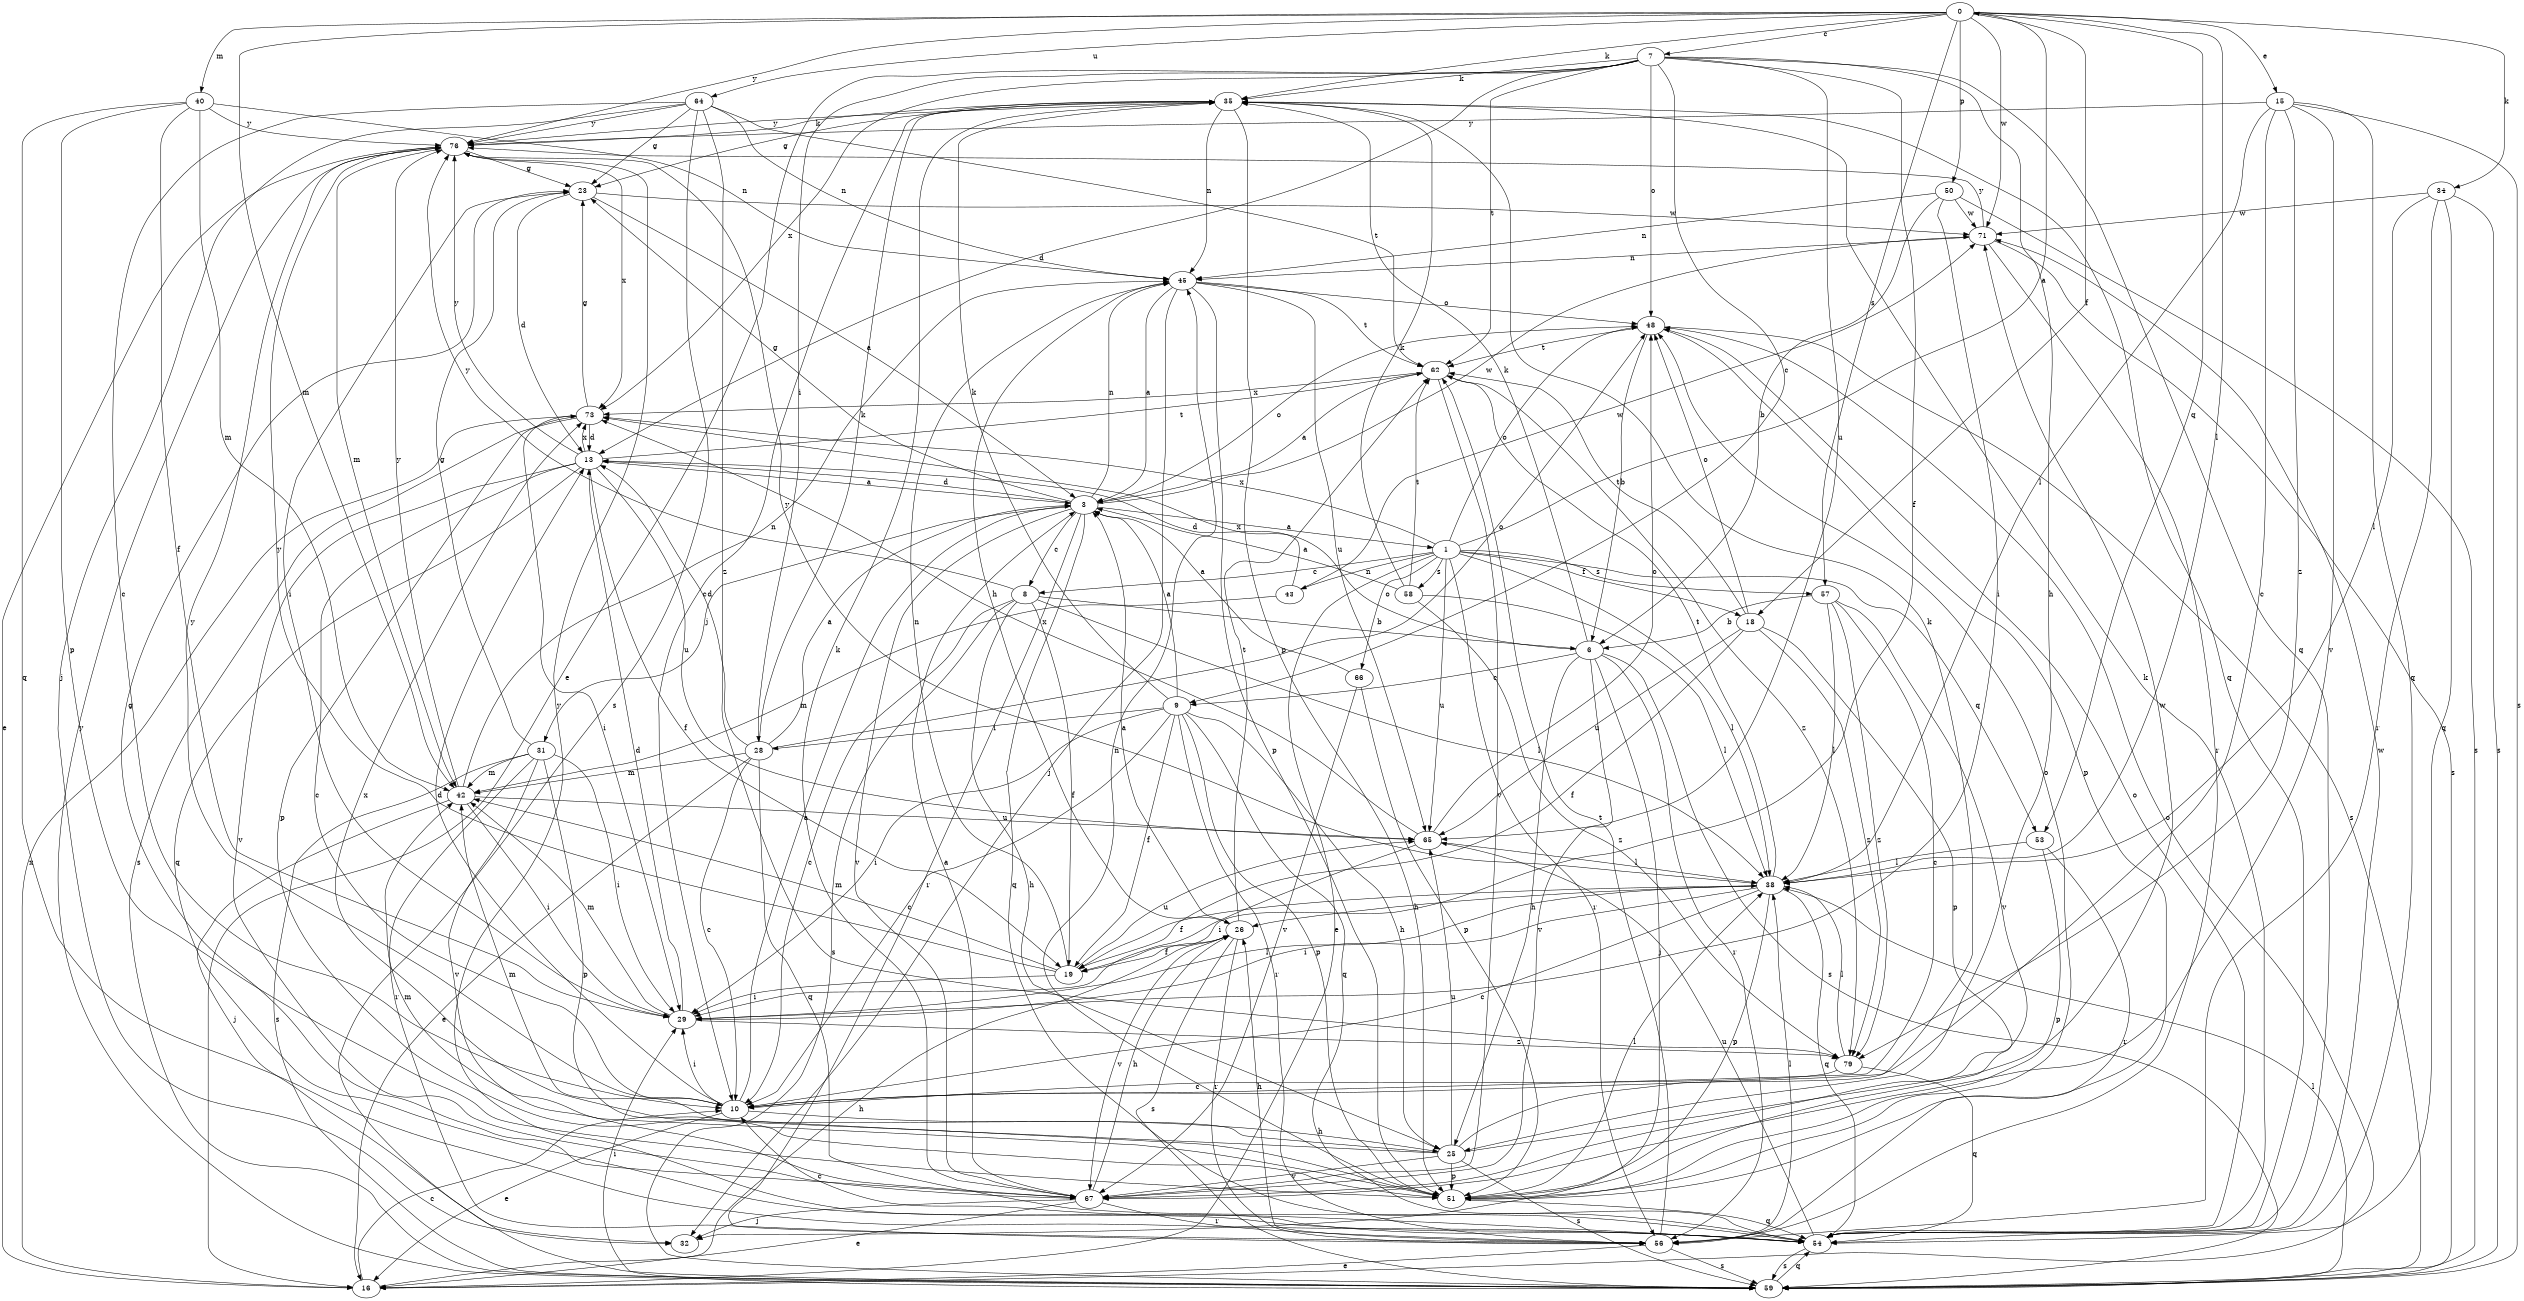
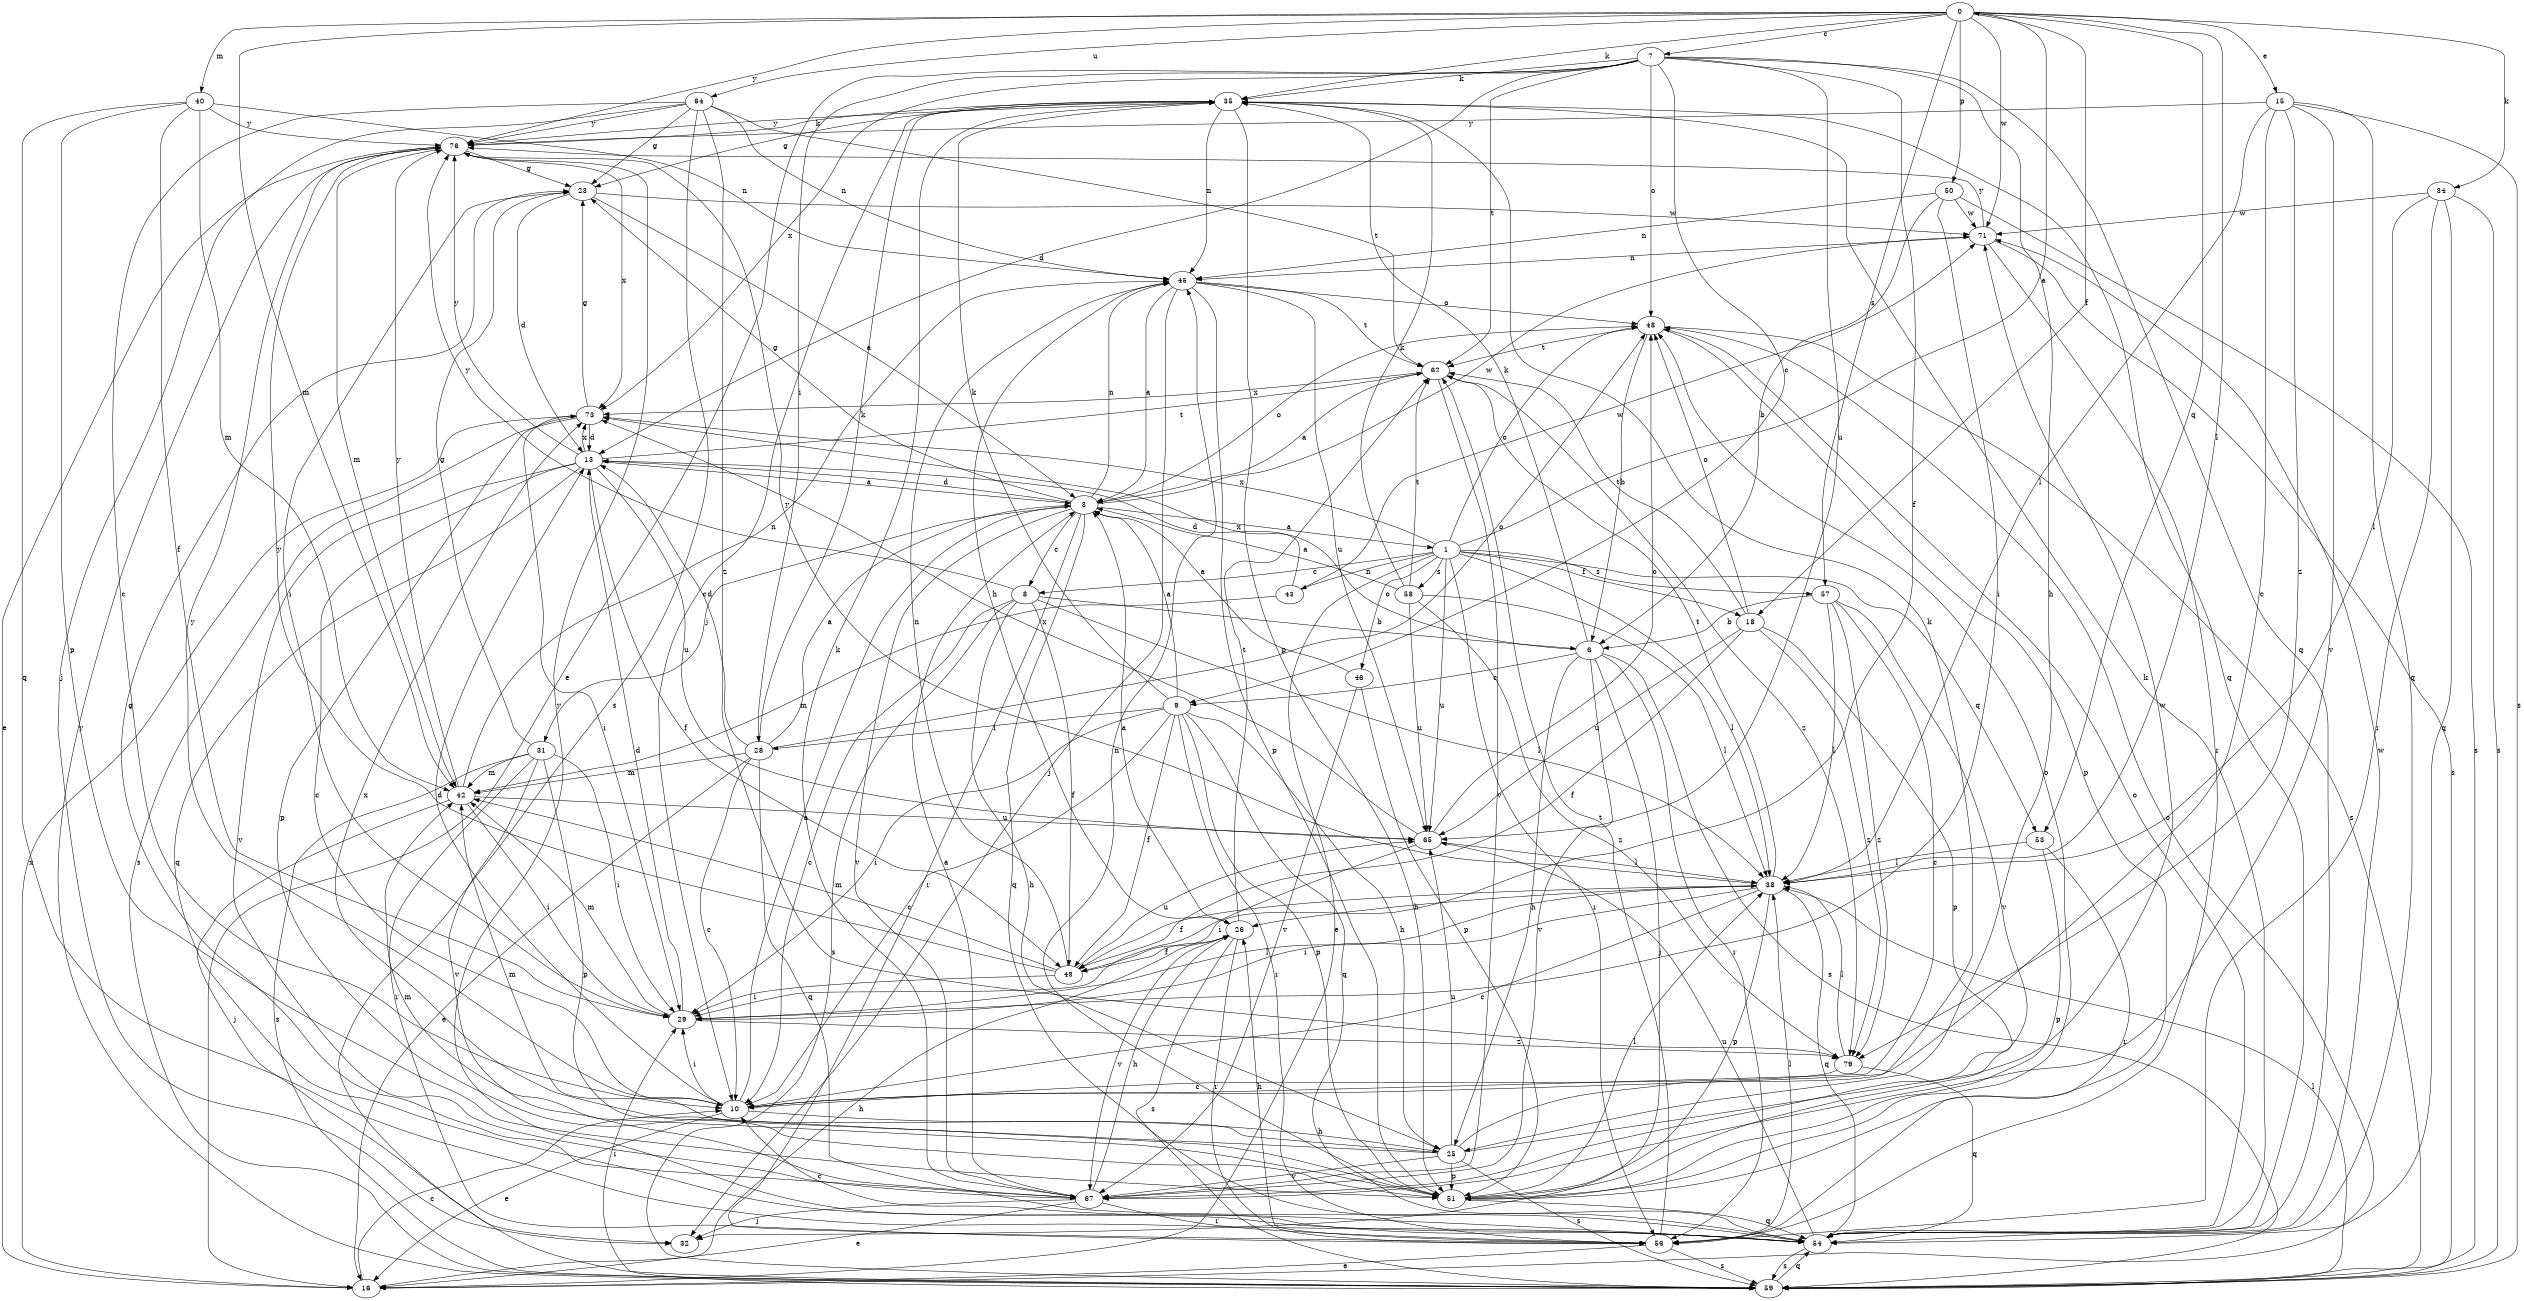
node "66": label "66" -> "46"
edge "58" -> "65": added, label "u"
node "19": label "19" -> "49"
